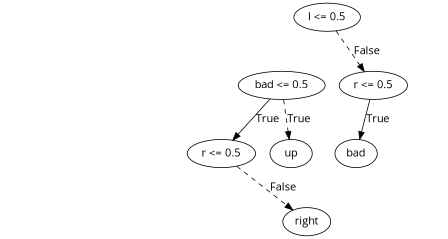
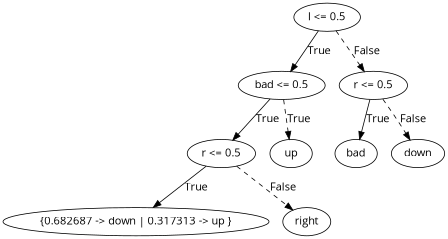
edge "l <= 0.5" -> "bad <= 0.5": added, label "True"
node "down": added
node "{0.682687 -> down | 0.317313 -> up }": added
